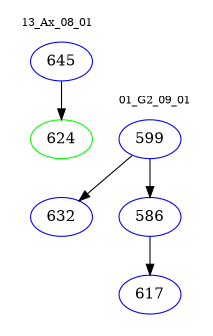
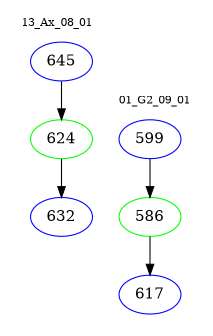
edge "599" -> "632": now "624" -> "632"
node "586": color blue -> green
